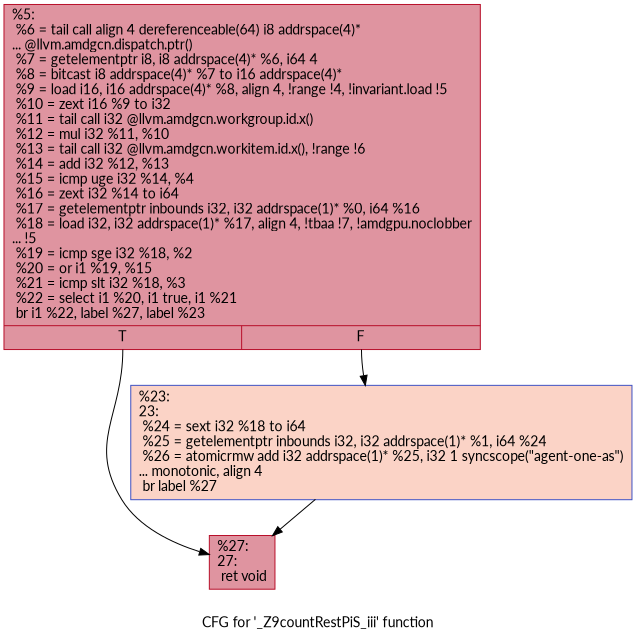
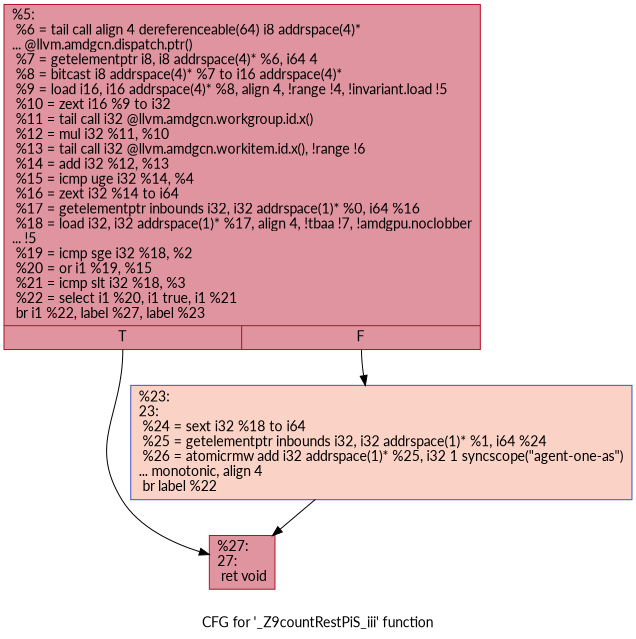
node "%23:": text "br label %27" -> "br label %22"
